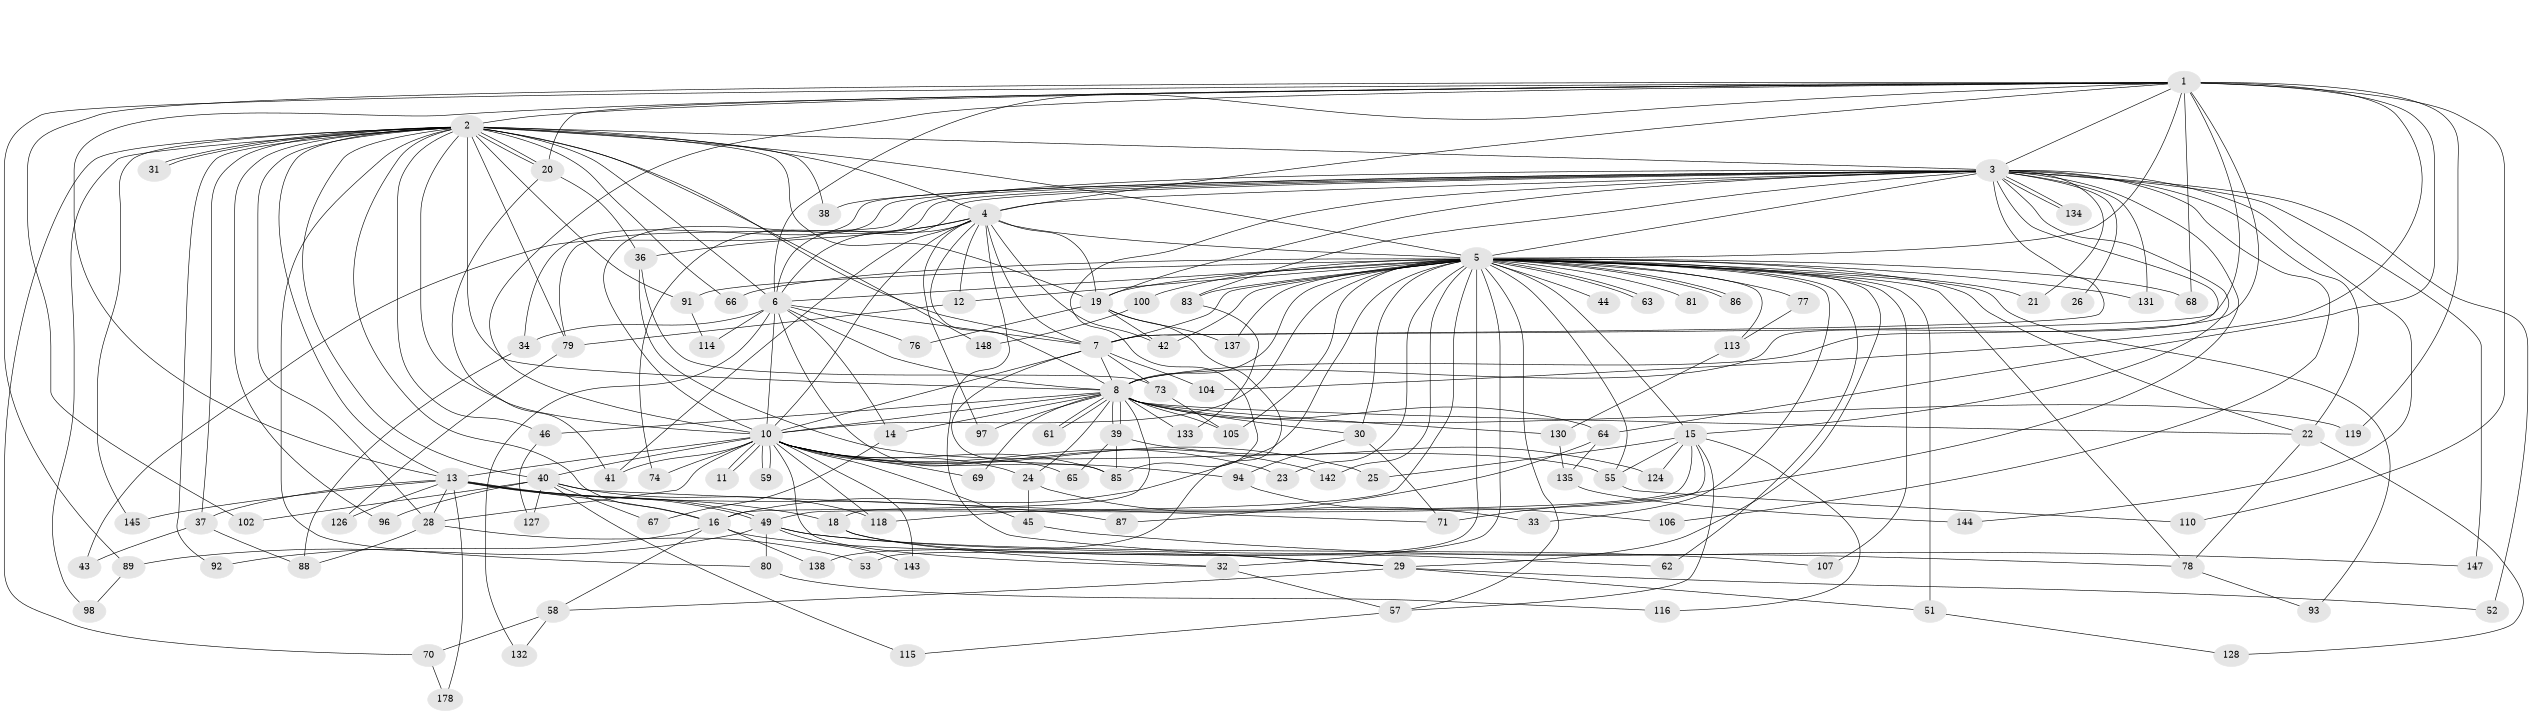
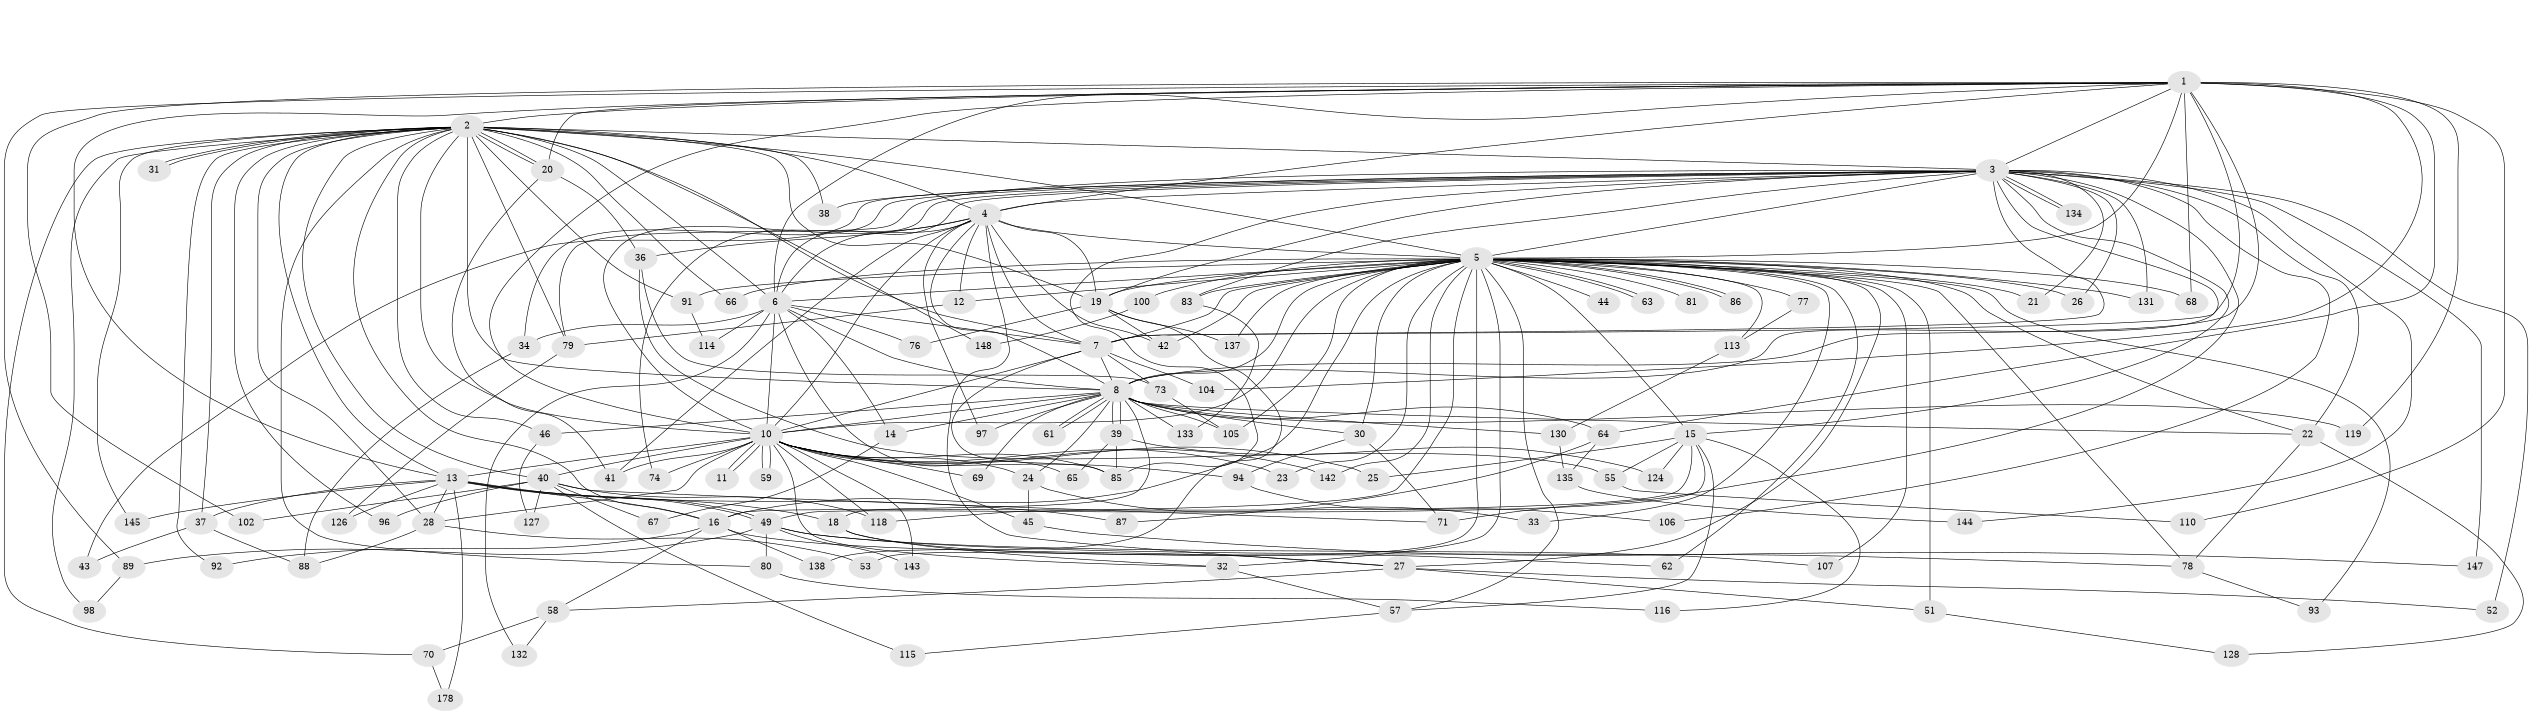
edge "5" -- "55": now "5" -- "26"
node "29": label "29" -> "27"
